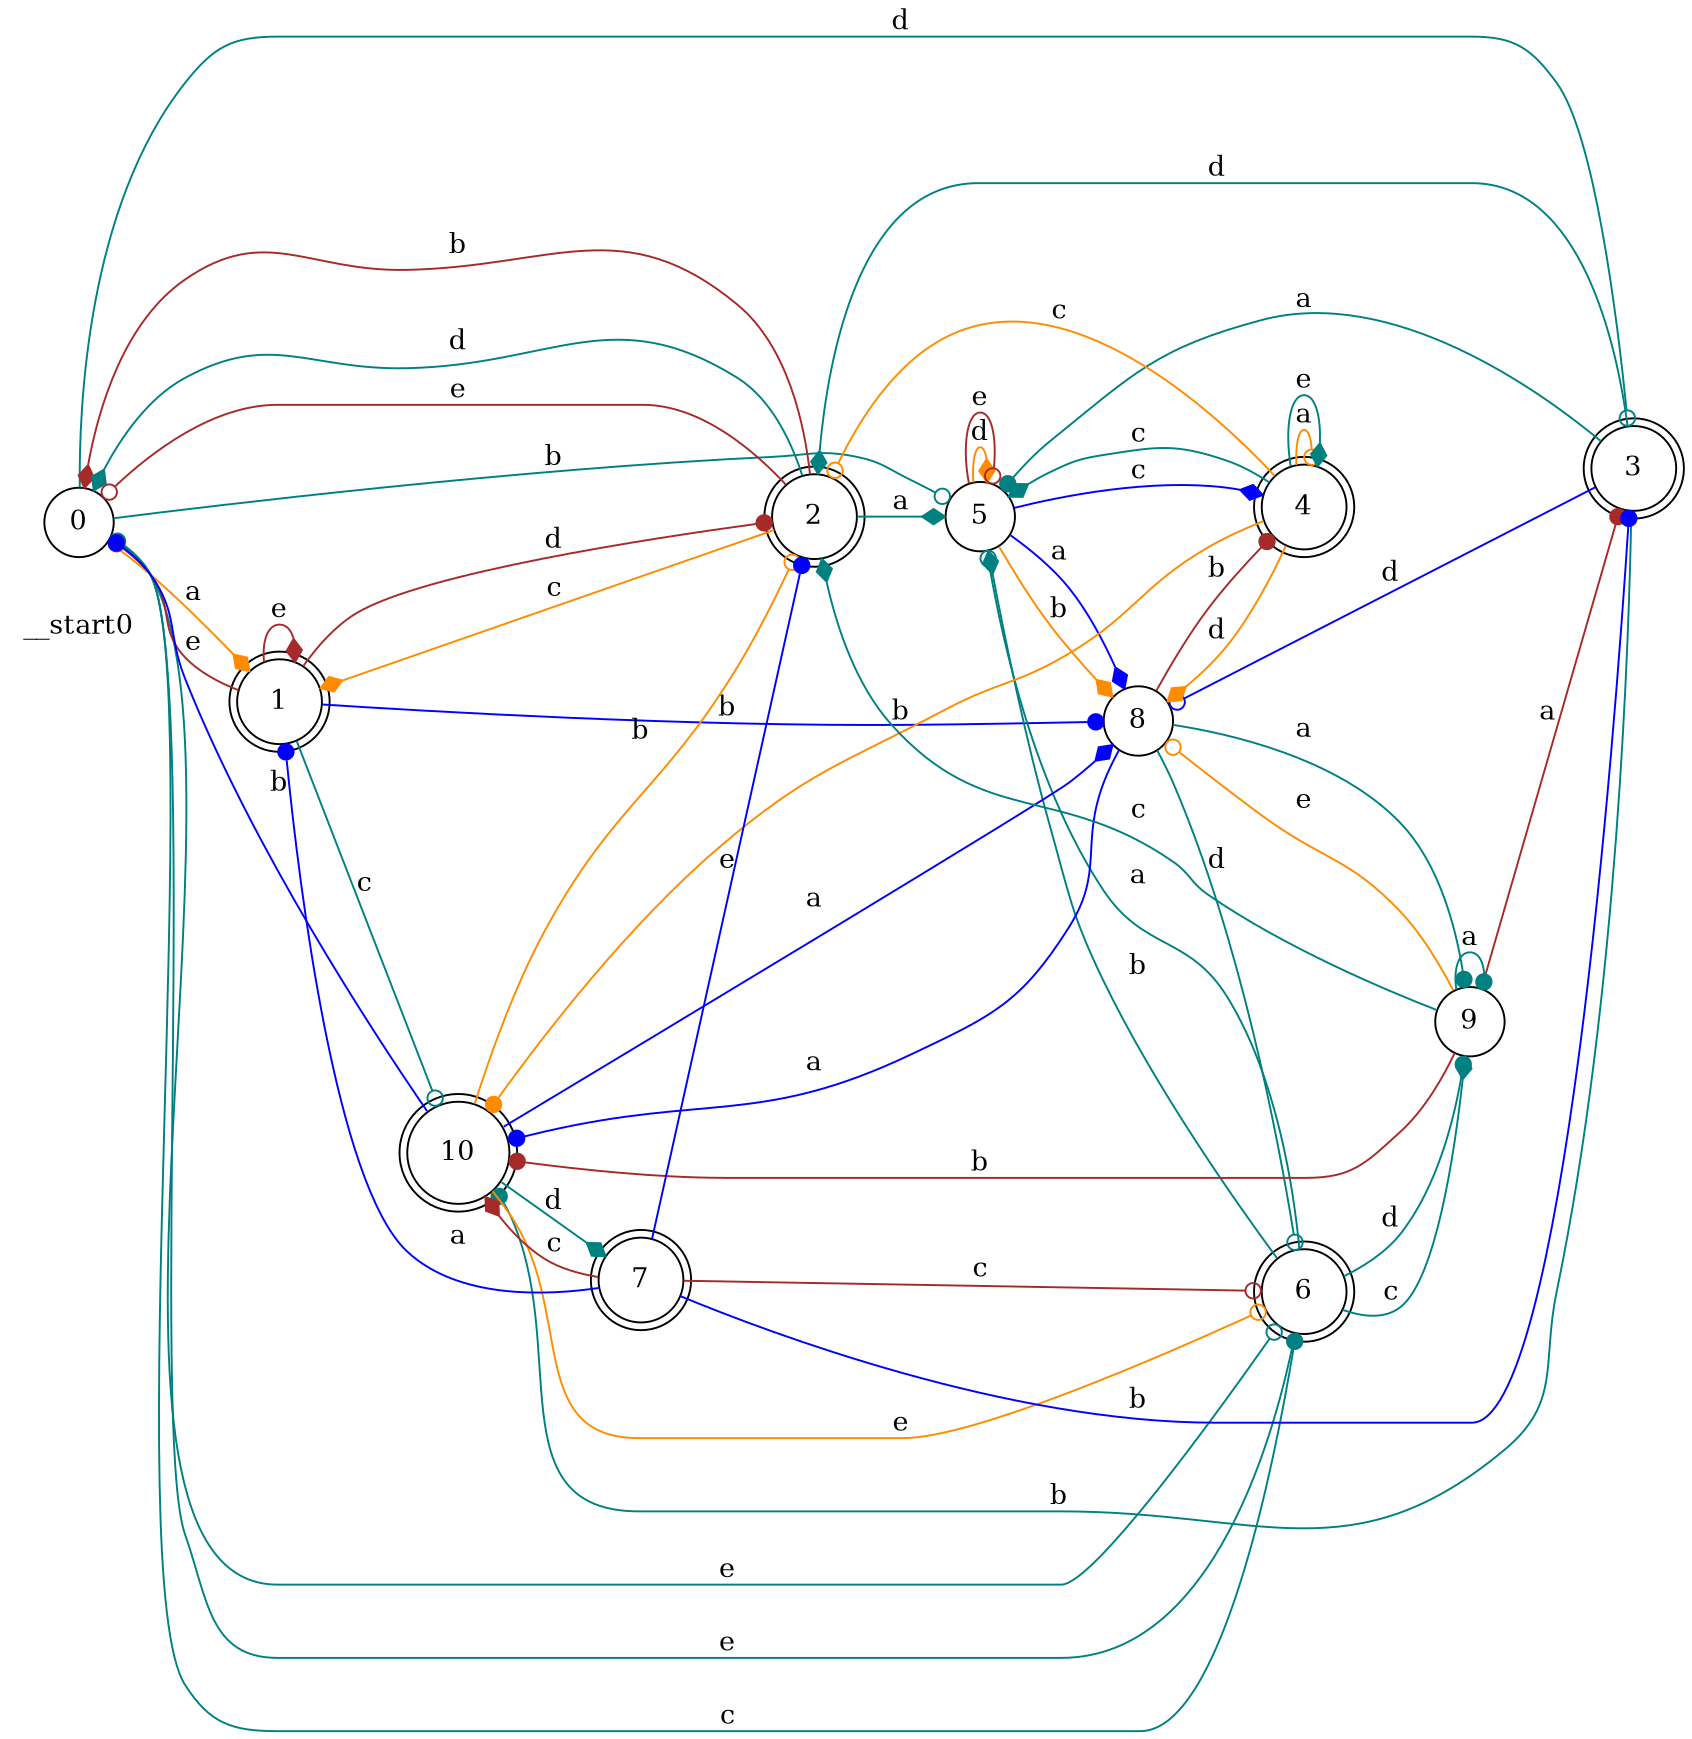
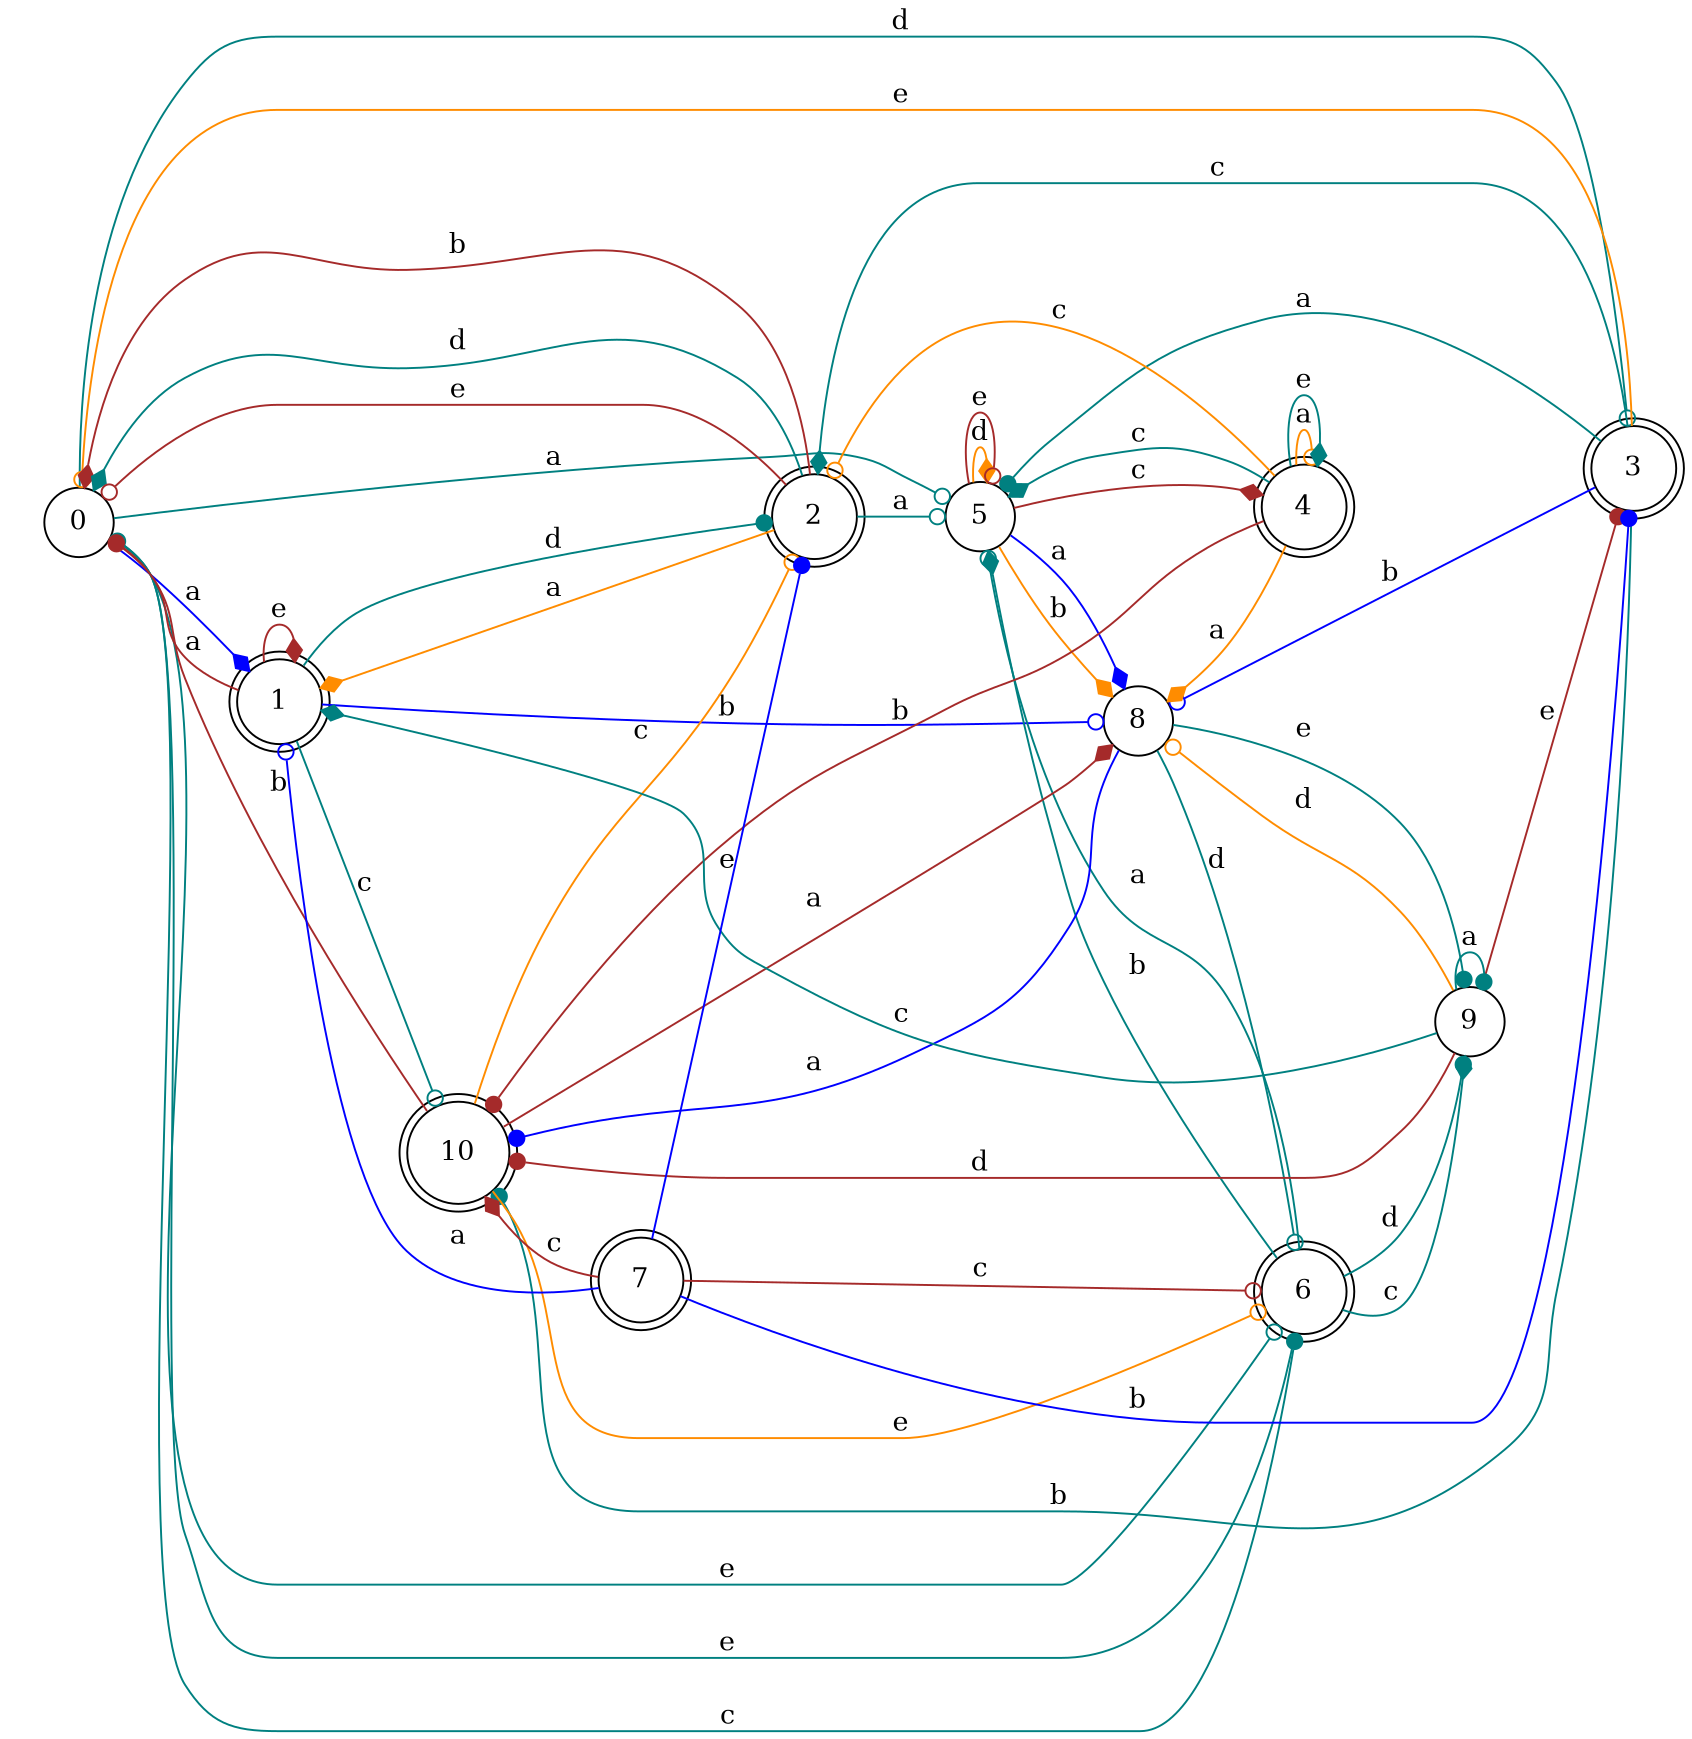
edge "3" -> "0": added, label "e"
edge "3" -> "2": label "d" -> "c"
edge "0" -> "5": label "b" -> "a"
edge "5" -> "4": color blue -> brown
edge "2" -> "5": arrowhead diamond -> odot
edge "1" -> "2": color brown -> teal
edge "3" -> "8": label "d" -> "b"
edge "2" -> "1": label "c" -> "a"
edge "0" -> "1": color darkorange -> blue
edge "8" -> "4": removed, label "b"
node "__start0": removed
edge "4" -> "8": label "d" -> "a"
edge "1" -> "0": label "e" -> "a"
edge "9" -> "3": label "a" -> "e"
edge "1" -> "8": arrowhead dot -> odot
edge "8" -> "9": label "a" -> "e"
edge "10" -> "2": label "b" -> "c"
edge "4" -> "10": color darkorange -> brown
edge "9" -> "8": label "e" -> "d"
edge "9" -> "2": now "9" -> "1"
edge "10" -> "0": color blue -> brown
edge "10" -> "8": color blue -> brown
edge "7" -> "1": arrowhead dot -> odot
edge "9" -> "10": label "b" -> "d"
edge "10" -> "7": removed, label "d"
